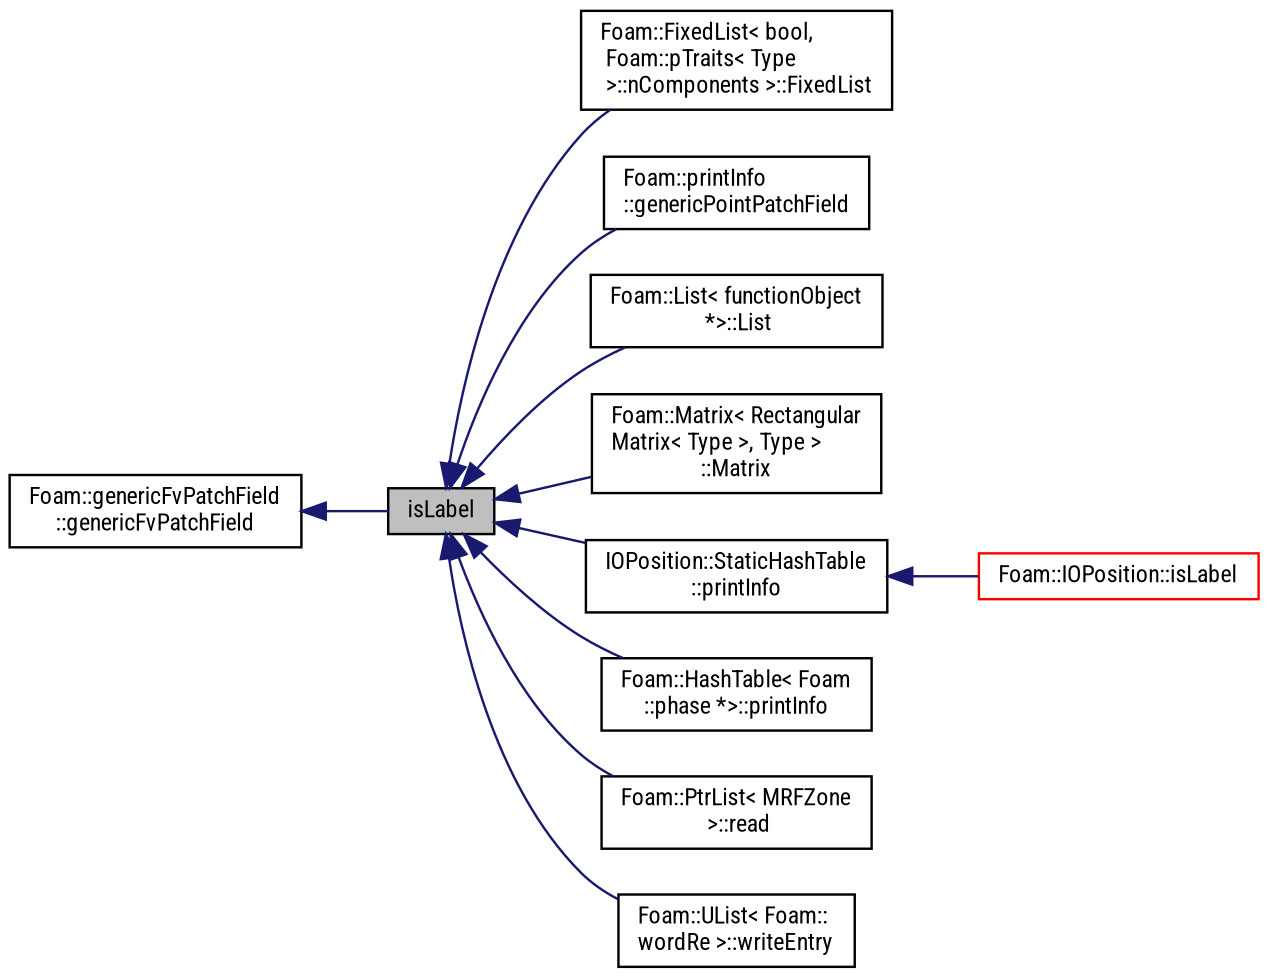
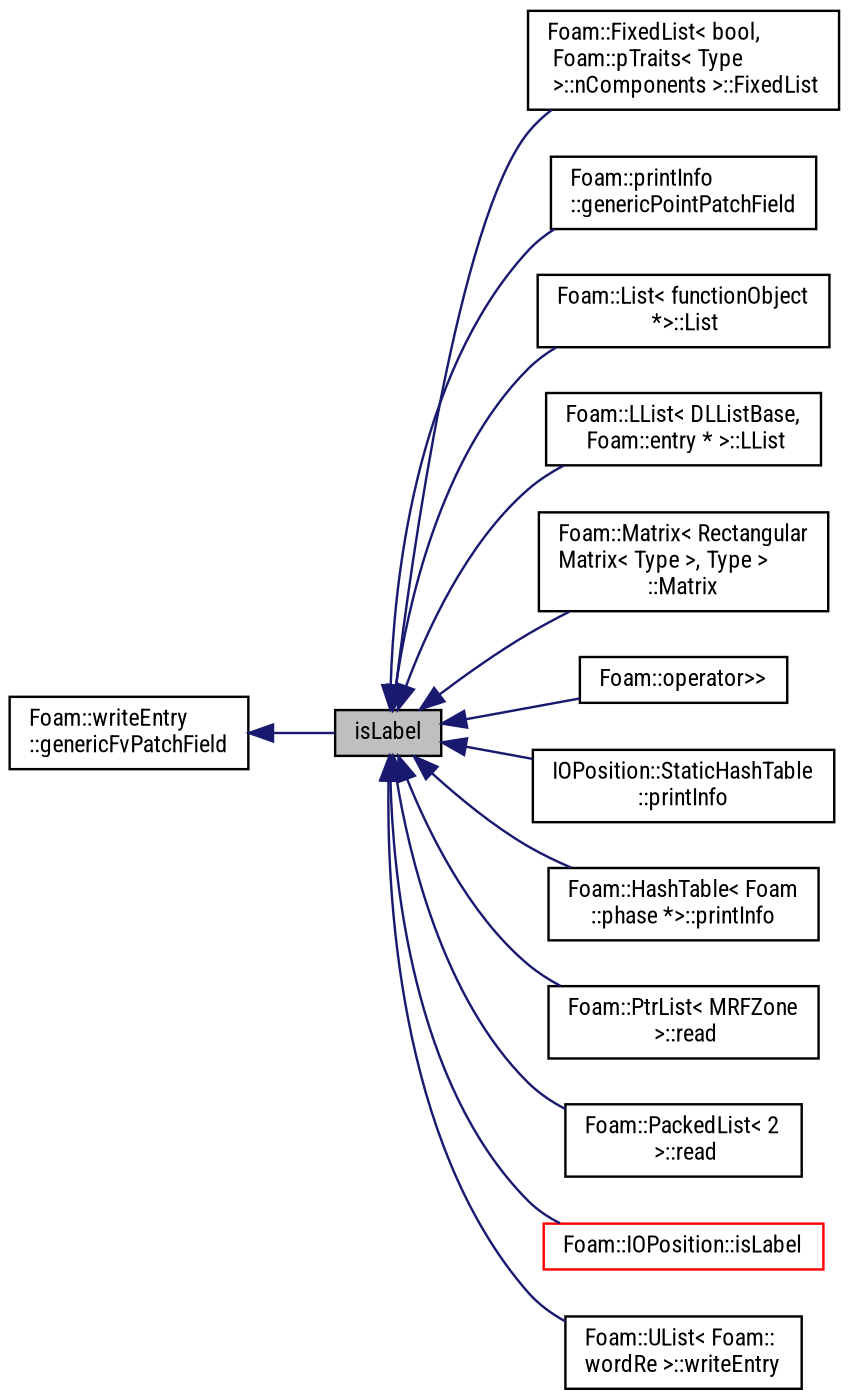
node "Foam::LList< DLListBase, Foam::entry * >::LList": added
node "Foam::genericFvPatchField ::genericFvPatchField": label "Foam::genericFvPatchField ::genericFvPatchField" -> "Foam::writeEntry ::genericFvPatchField"
edge "Foam::IOPosition::isLabel" -> "IOPosition::StaticHashTable ::printInfo": now "Foam::IOPosition::isLabel" -> "isLabel"
node "Foam::operator>>": added
node "Foam::PackedList< 2 >::read": added
